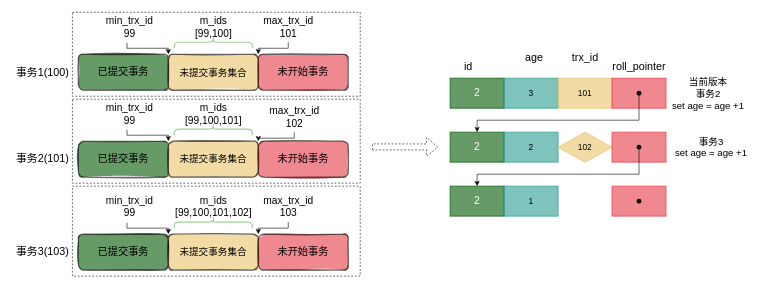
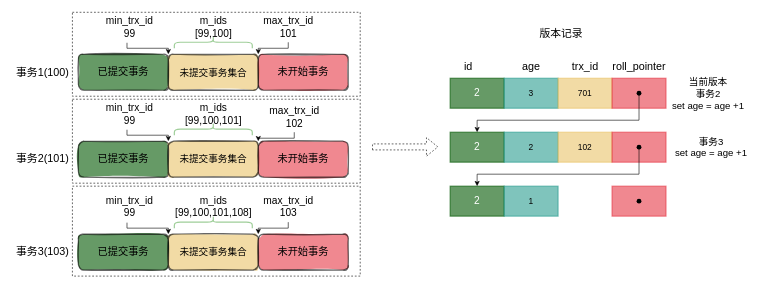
node "版本记录": added
node "age": moved (534, 57) -> (531, 66)
node "trx_id": moved (585, 57) -> (585, 66)
node "101": label "101" -> "701"
node "102": shape diamond -> rectangle
node "m_ids [99,100,101,102]": label "m_ids [99,100,101,102]" -> "m_ids [99,100,101,108]"
